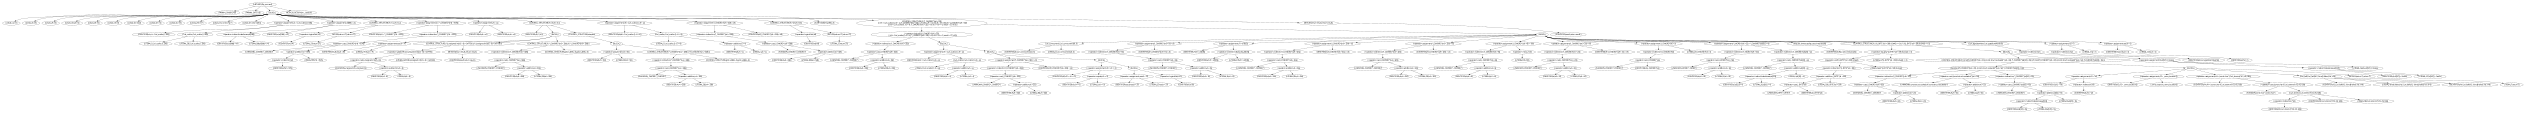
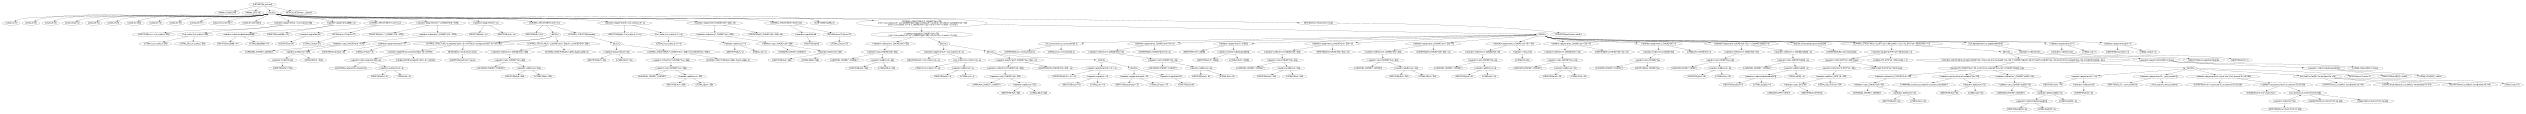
edge "(Curl_strerror,Curl_strerror(*v13, v15, 128))" -> "(<operator>.indirection,*v13)": reversed
